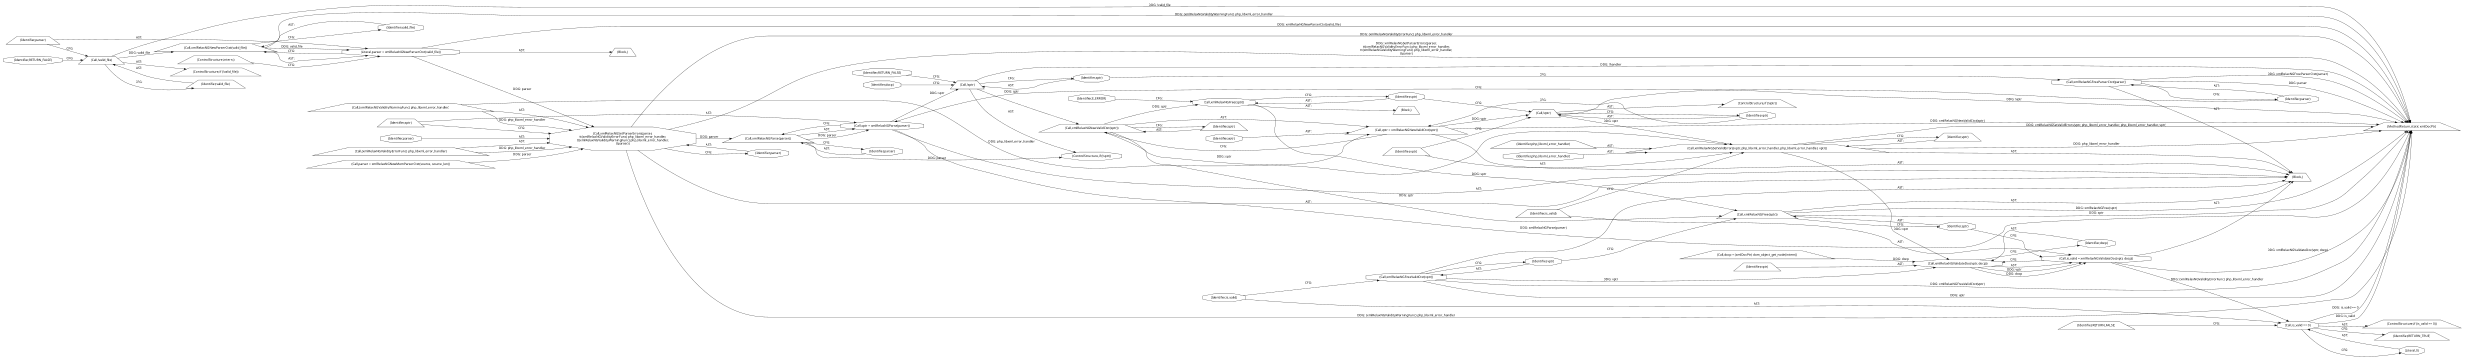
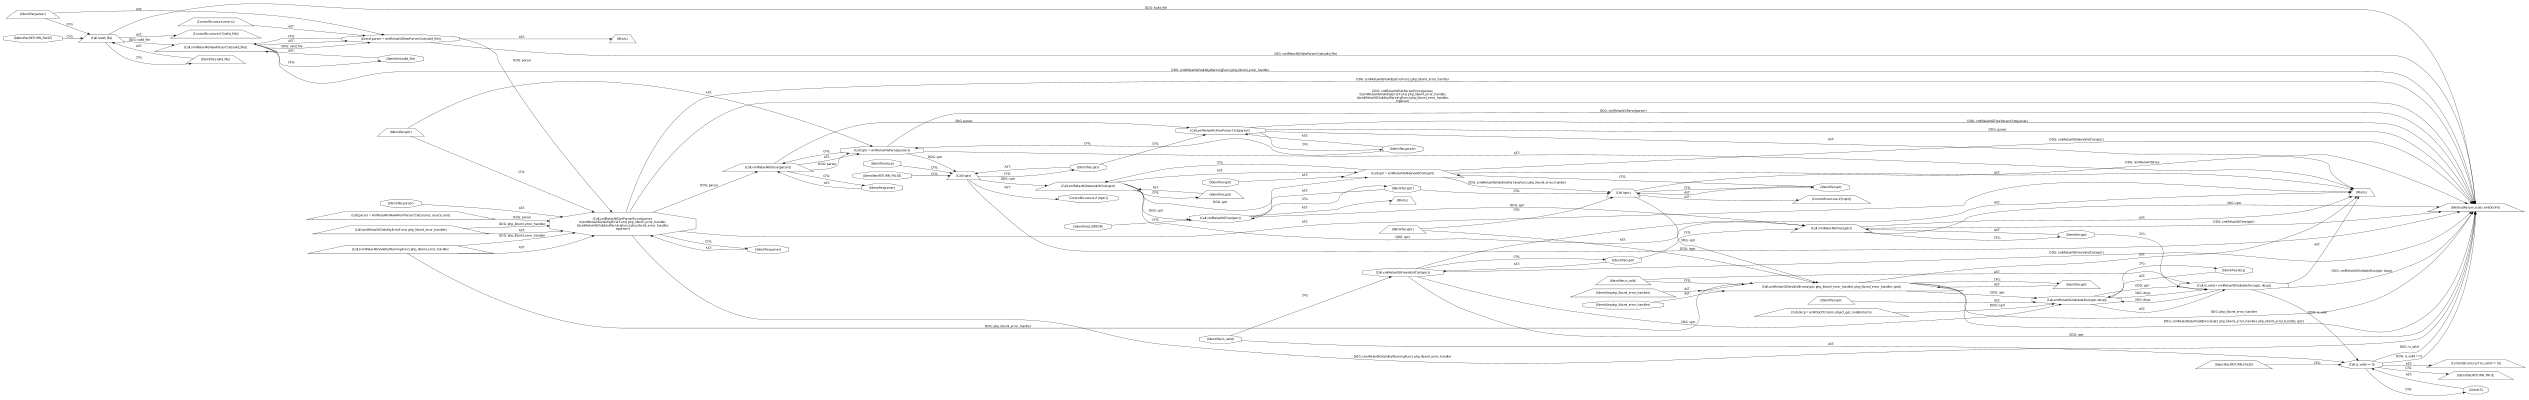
edge "(ControlStructure,intern;)" -> "(Literal,parser = xmlRelaxNGNewParserCtxt(valid_file))": label "CFG: " -> "AST: "
edge "(Call,!sptr)" -> "(MethodReturn,static xmlDocPtr)": label "DDG: !handler" -> "DDG: !sptr"
edge "(Call,!vptr)" -> "(MethodReturn,static xmlDocPtr)": label "DDG: !vptr" -> "DDG: !xmlRelaxNGFree"
edge "(Call,vptr = xmlRelaxNGNewValidCtxt(sptr))" -> "(Call,!vptr)": label "DDG: vptr" -> "DDG: (xmlRelaxNGValidityWarningFunc) php_libxml_error_handler"
edge "(Call,xmlRelaxNGParse(parser))" -> "(ControlStructure,if (!sptr))": now "(Call,xmlRelaxNGParse(parser))" -> "(Call,xmlRelaxNGFreeParserCtxt(parser))"
edge "(Call,docp = (xmlDocPtr) dom_object_get_node(intern))" -> "(Call,xmlRelaxNGValidateDoc(vptr, docp))": label "DDG: docp" -> "DDG: !sptr"
edge "(Call,is_valid = xmlRelaxNGValidateDoc(vptr, docp))" -> "(Call,xmlRelaxNGValidateDoc(vptr, docp))": label "CFG: " -> "DDG: docp"
edge "(Call,is_valid = xmlRelaxNGValidateDoc(vptr, docp))" -> "(Call,is_valid == 0)": label "DDG: (xmlRelaxNGValidityErrorFunc) php_libxml_error_handler" -> "DDG: is_valid"
